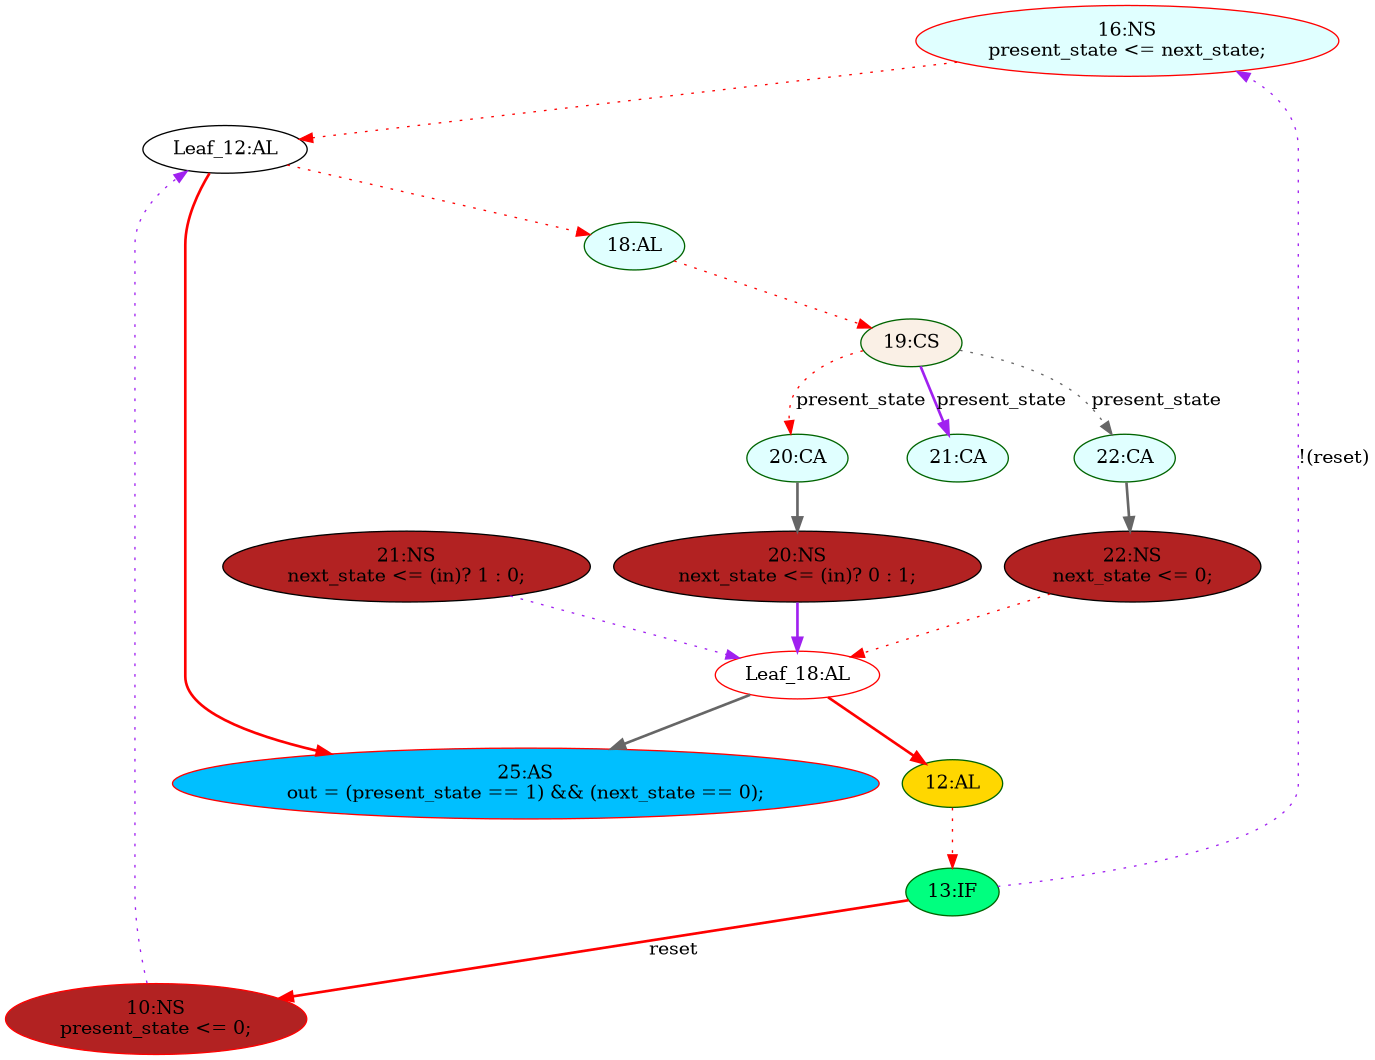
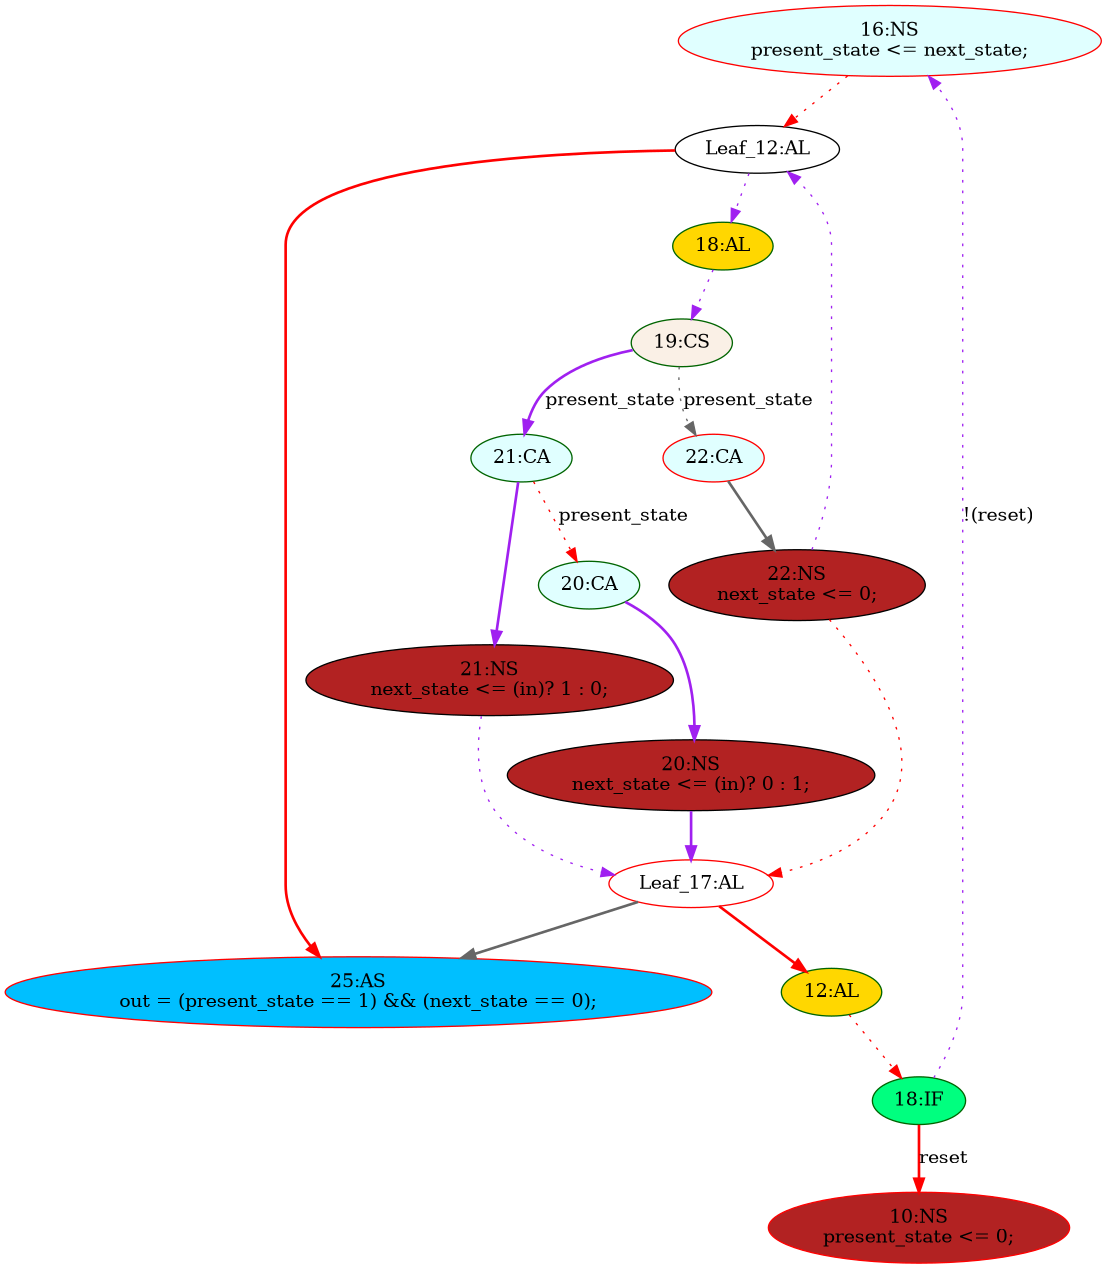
edge "Leaf_12:AL" -> "18:AL": color red -> purple
node "18:AL": fillcolor lightcyan -> gold
edge "18:AL" -> "19:CS": color red -> purple
edge "19:CS" -> "20:CA": now "21:CA" -> "20:CA"
node "22:CA": color darkgreen -> red
edge "20:CA" -> "20:NS next_state <= (in)? 0 : 1;": color gray40 -> purple
edge "21:CA" -> "21:NS next_state <= (in)? 1 : 0;": added
edge "10:NS present_state <= 0;" -> "Leaf_12:AL": now "22:NS next_state <= 0;" -> "Leaf_12:AL"
node "Leaf_18:AL": label "Leaf_18:AL" -> "Leaf_17:AL"
node "13:IF": label "13:IF" -> "18:IF"
